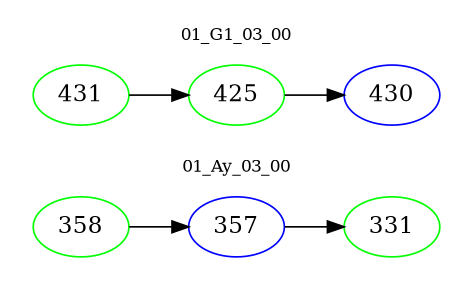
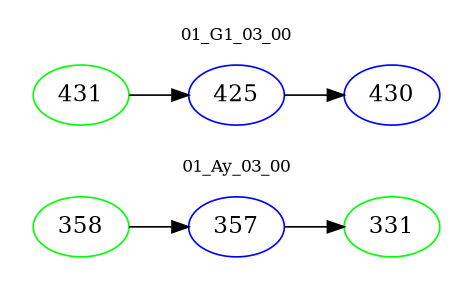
node "425": color green -> blue
